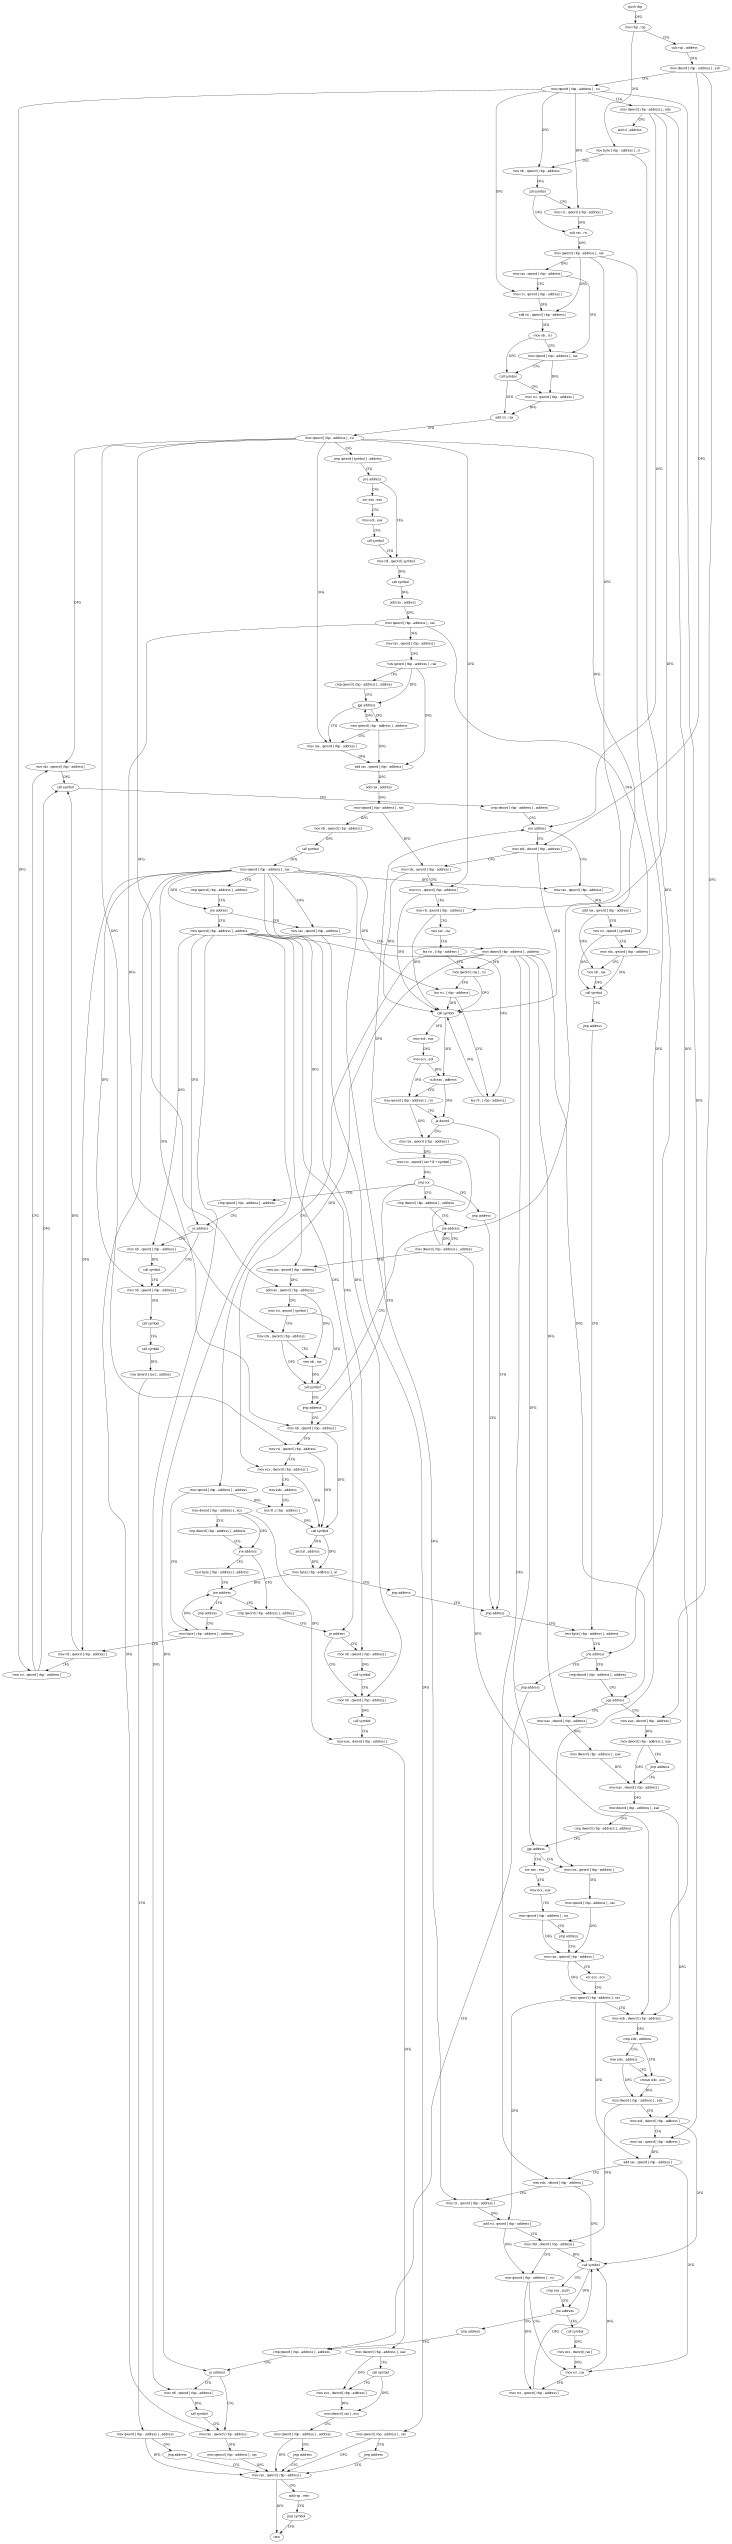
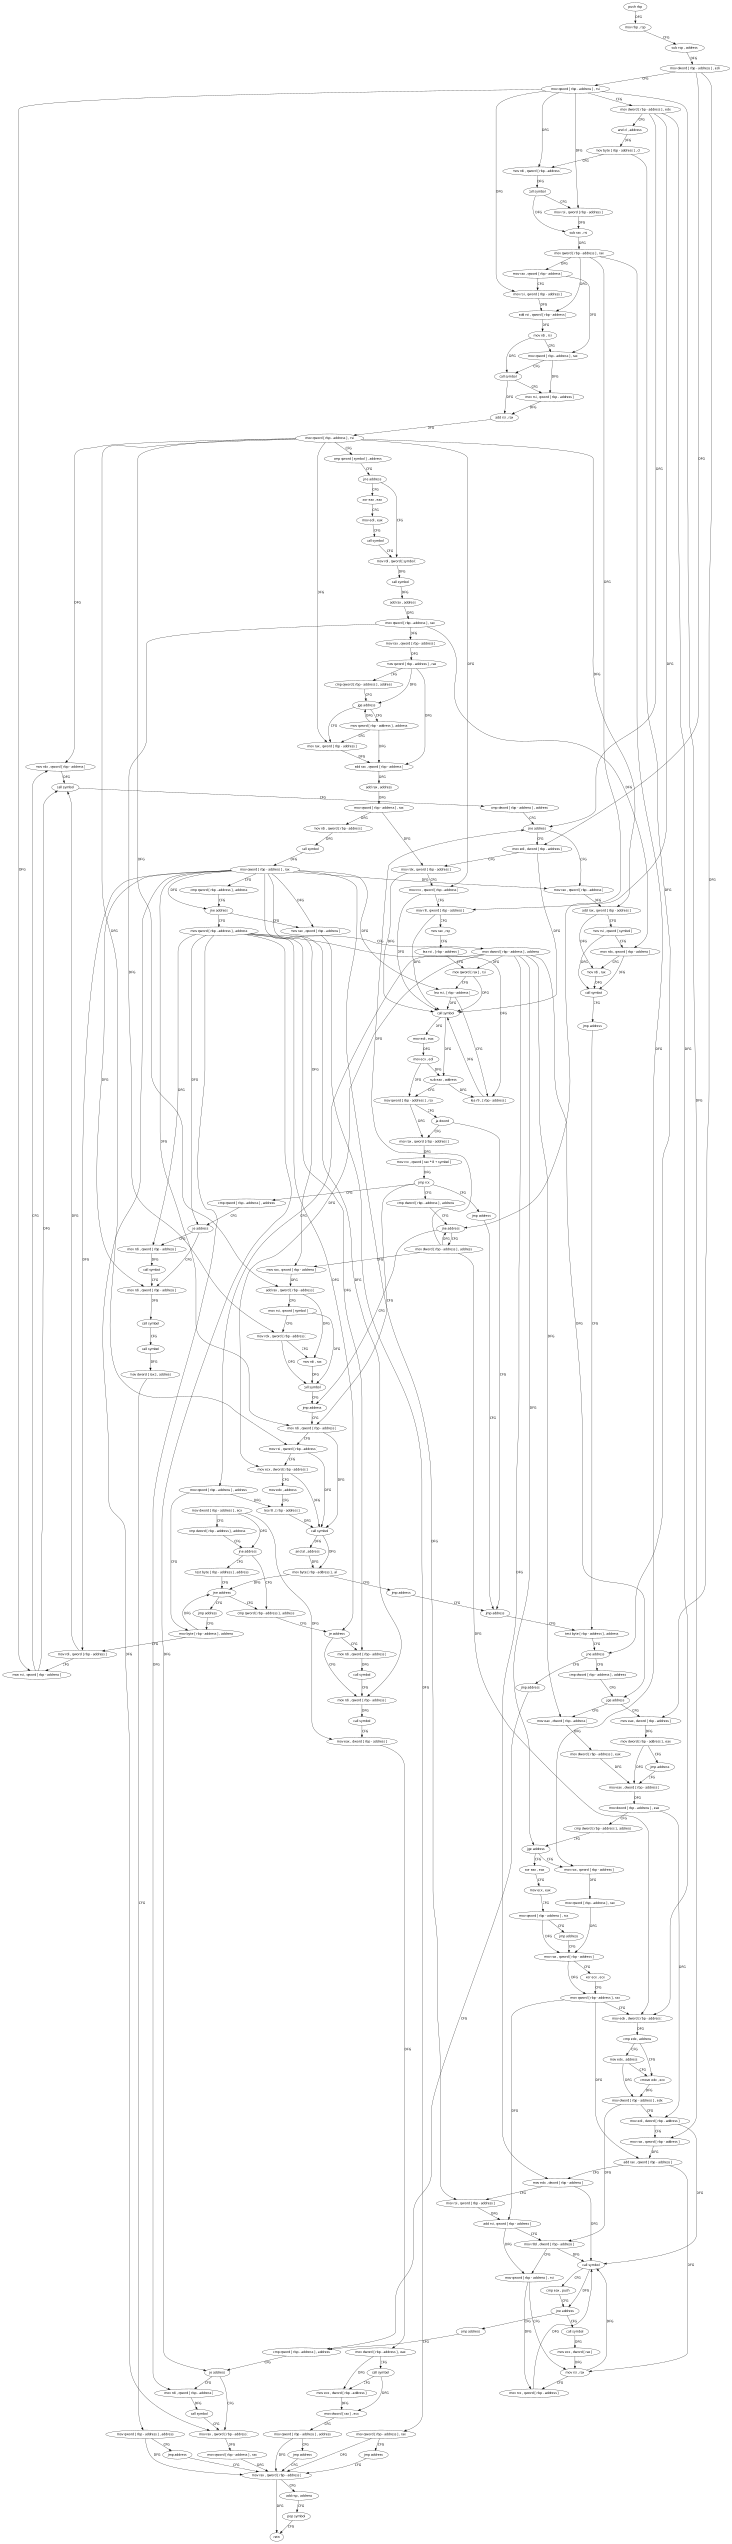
edge "mov rbp , rsp" -> "mov byte [ rbp - address ] , cl": now "and cl , address" -> "mov byte [ rbp - address ] , cl"
edge "sub eax , address" -> "ja dword": now "sub eax , address" -> "lea r9 , [ rbp - address ]"
node "add rsp , retn": label "add rsp , retn" -> "add rsp , address"
